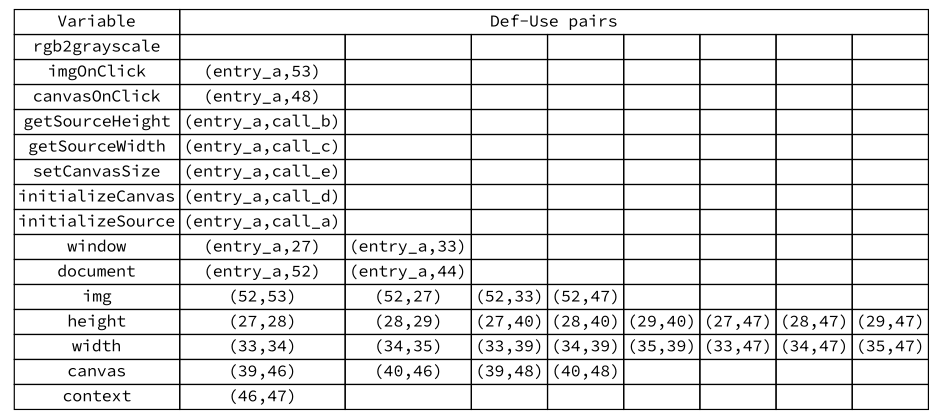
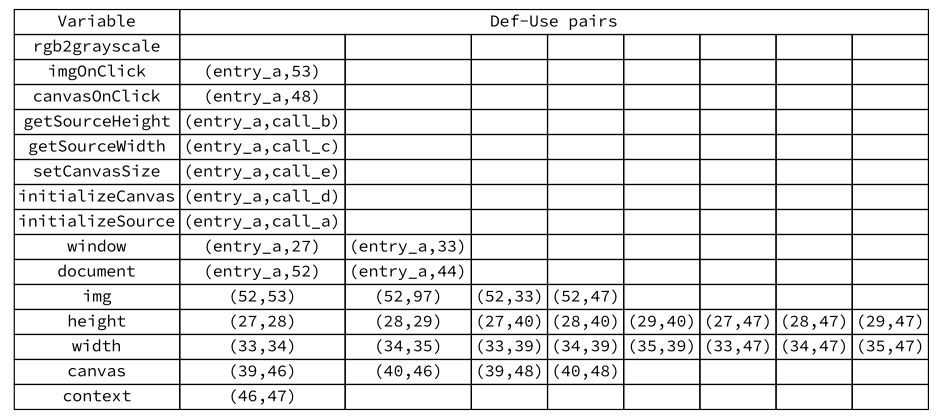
node "Variable": text "(52,27)" -> "(52,97)"
